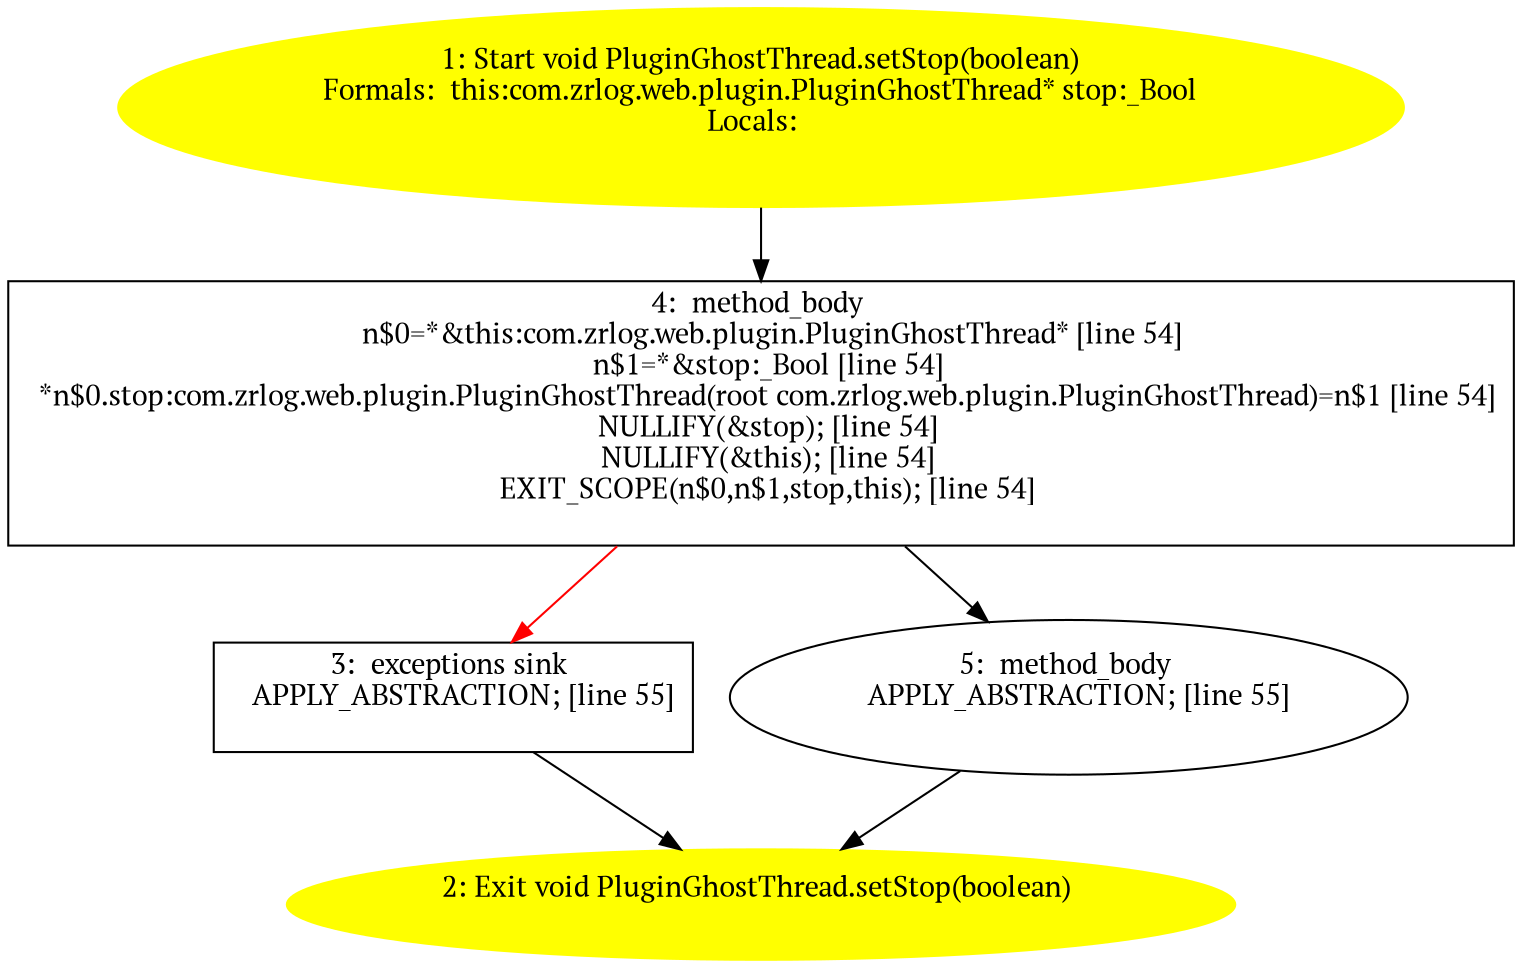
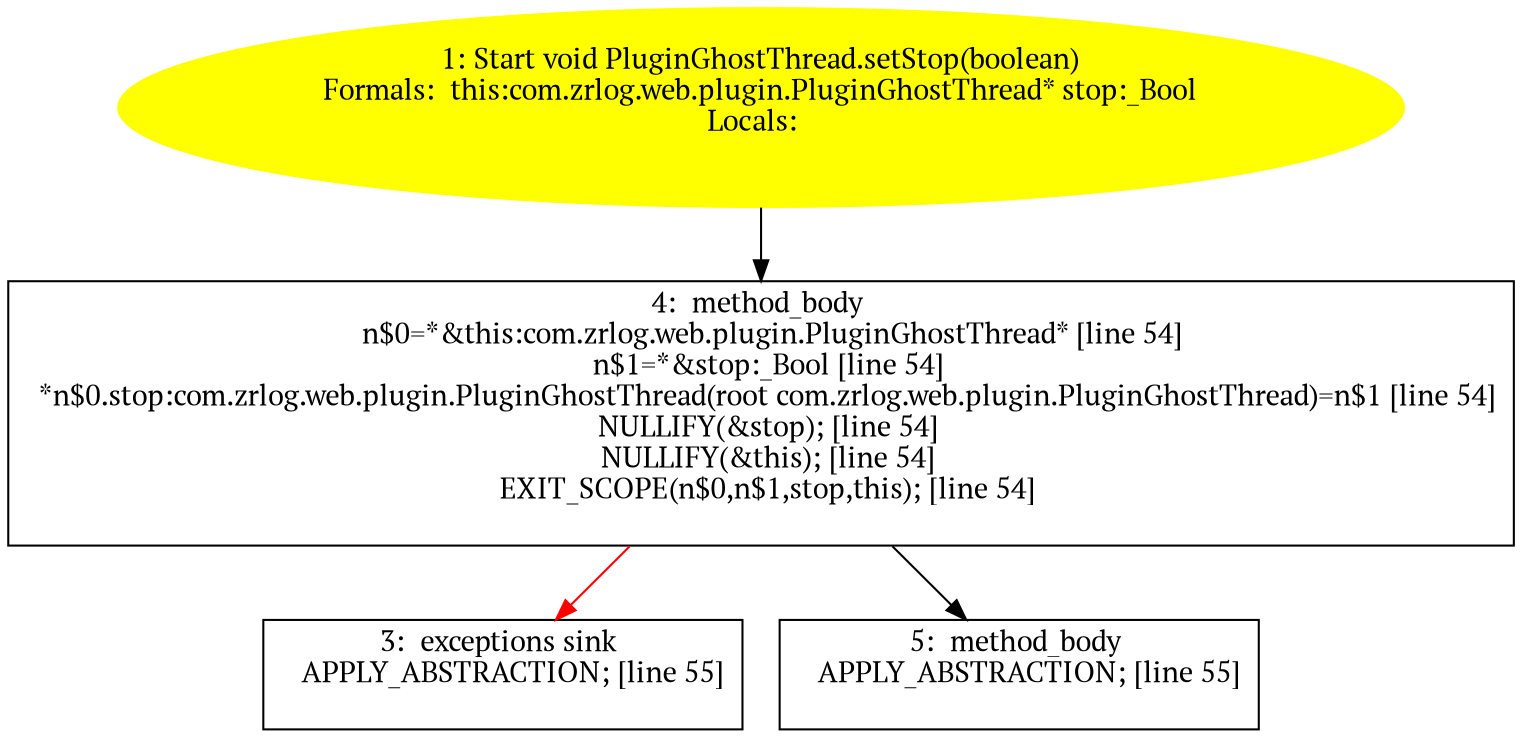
node "5:  method_body APPLY_ABSTRACTION; [line 55]": shape ellipse -> box
node "2: Exit void PluginGhostThread.setStop(boolean)": removed
